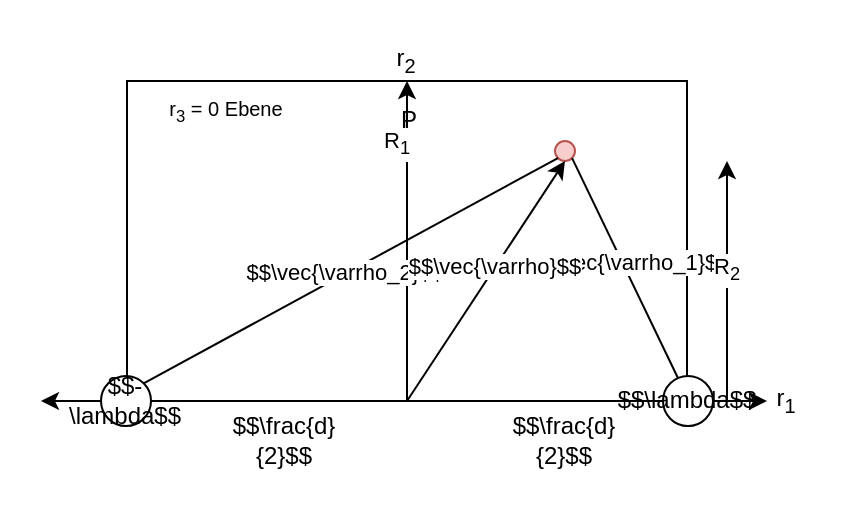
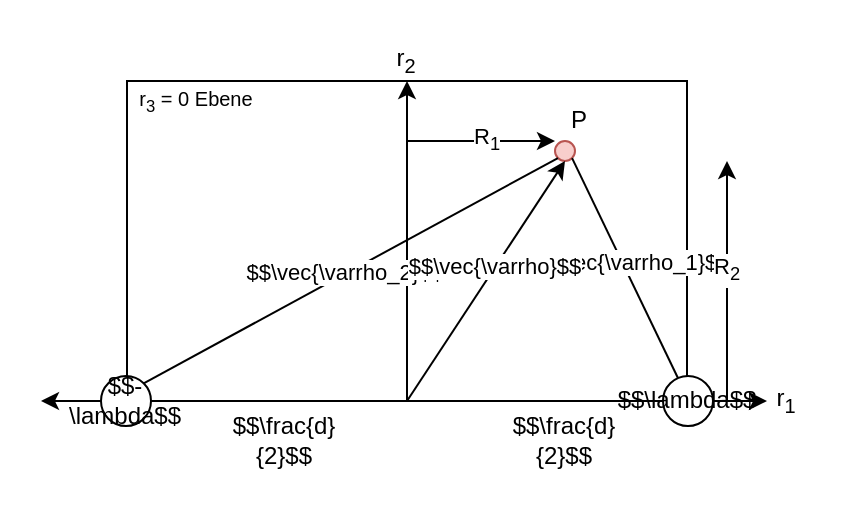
node "r3 = 0 Ebene": moved (227, 111) -> (197, 101)
node "P": moved (410, 121) -> (580, 121)
